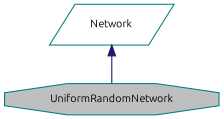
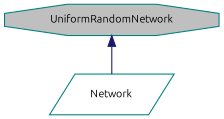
edge "UniformRandomNetwork" -> "Network": reversed
